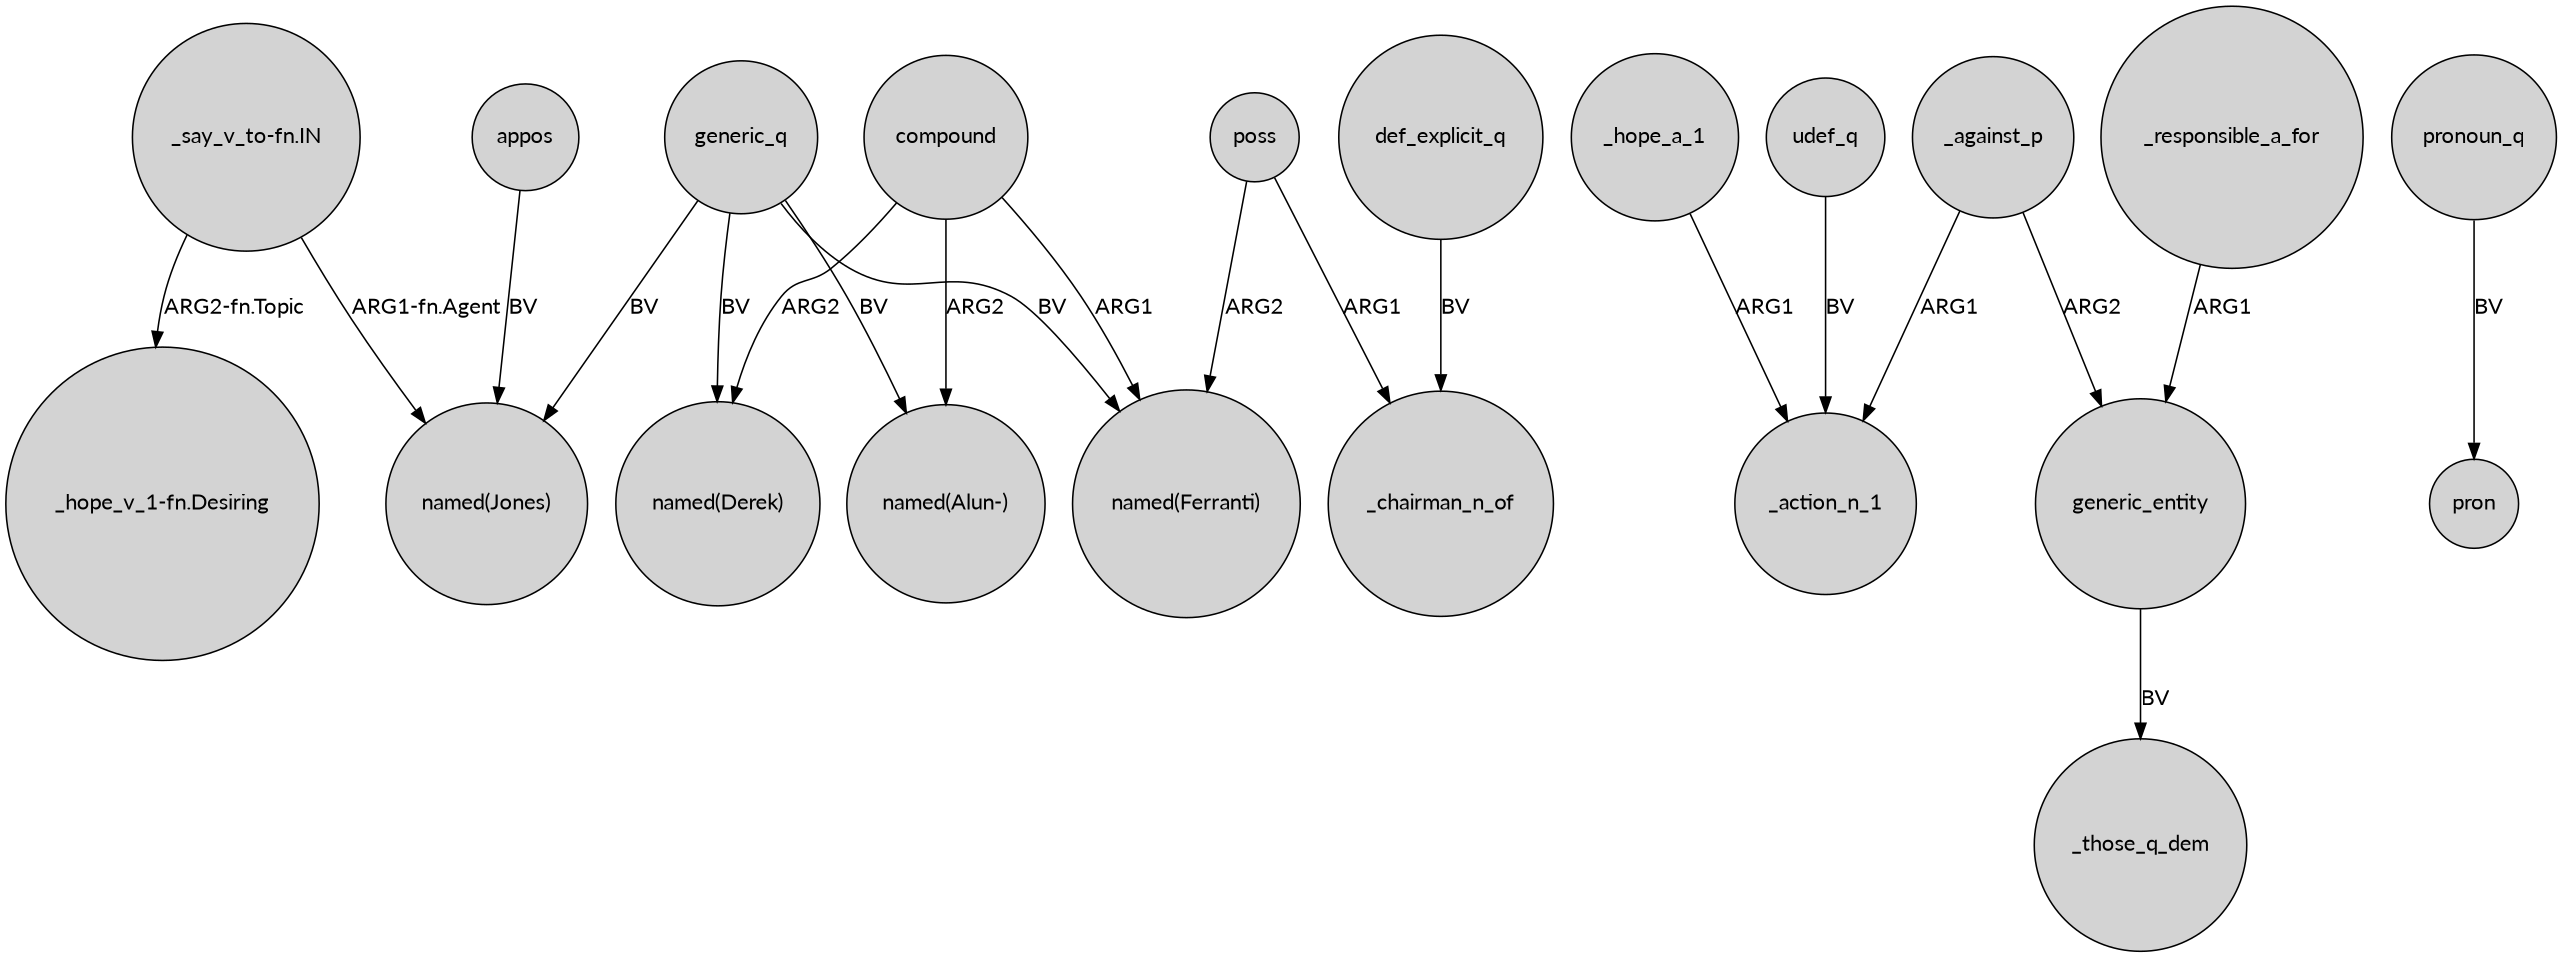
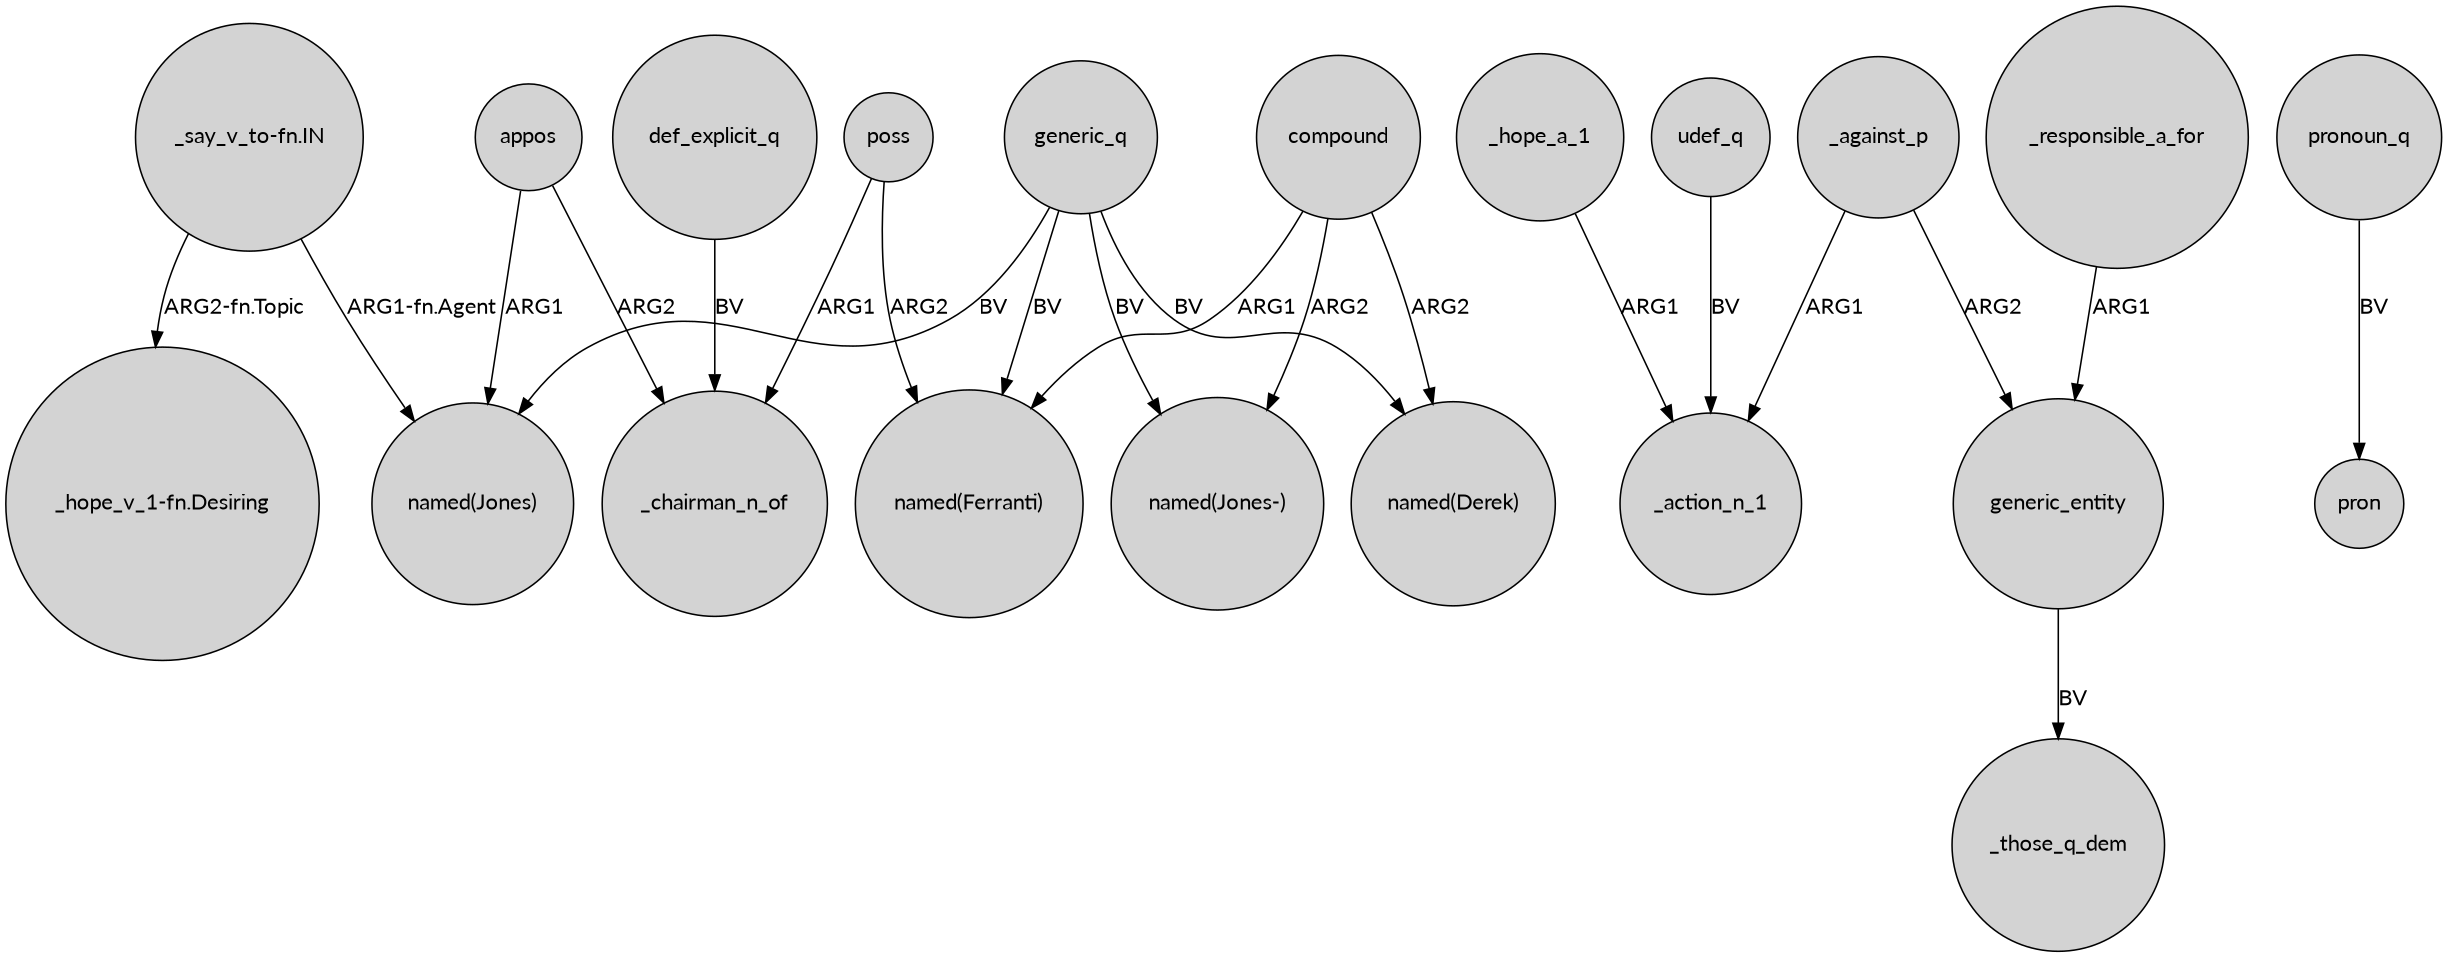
edge "appos" -> "_chairman_n_of": added, label "ARG2"
edge "appos" -> "named(Jones)": label "BV" -> "ARG1"
node "named(Alun-)": label "named(Alun-)" -> "named(Jones-)"
